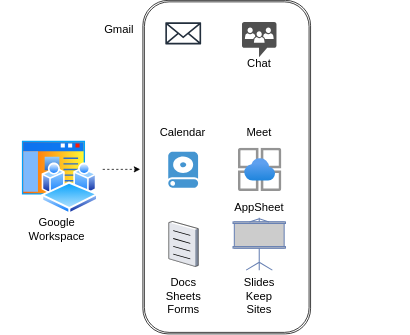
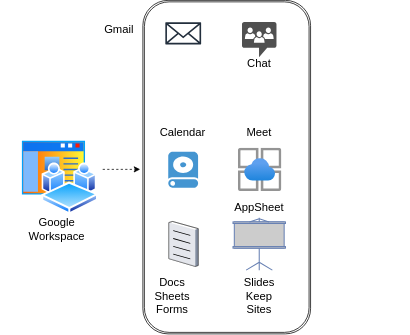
node "Docs Sheets Forms": moved (183, 296) -> (172, 296)
